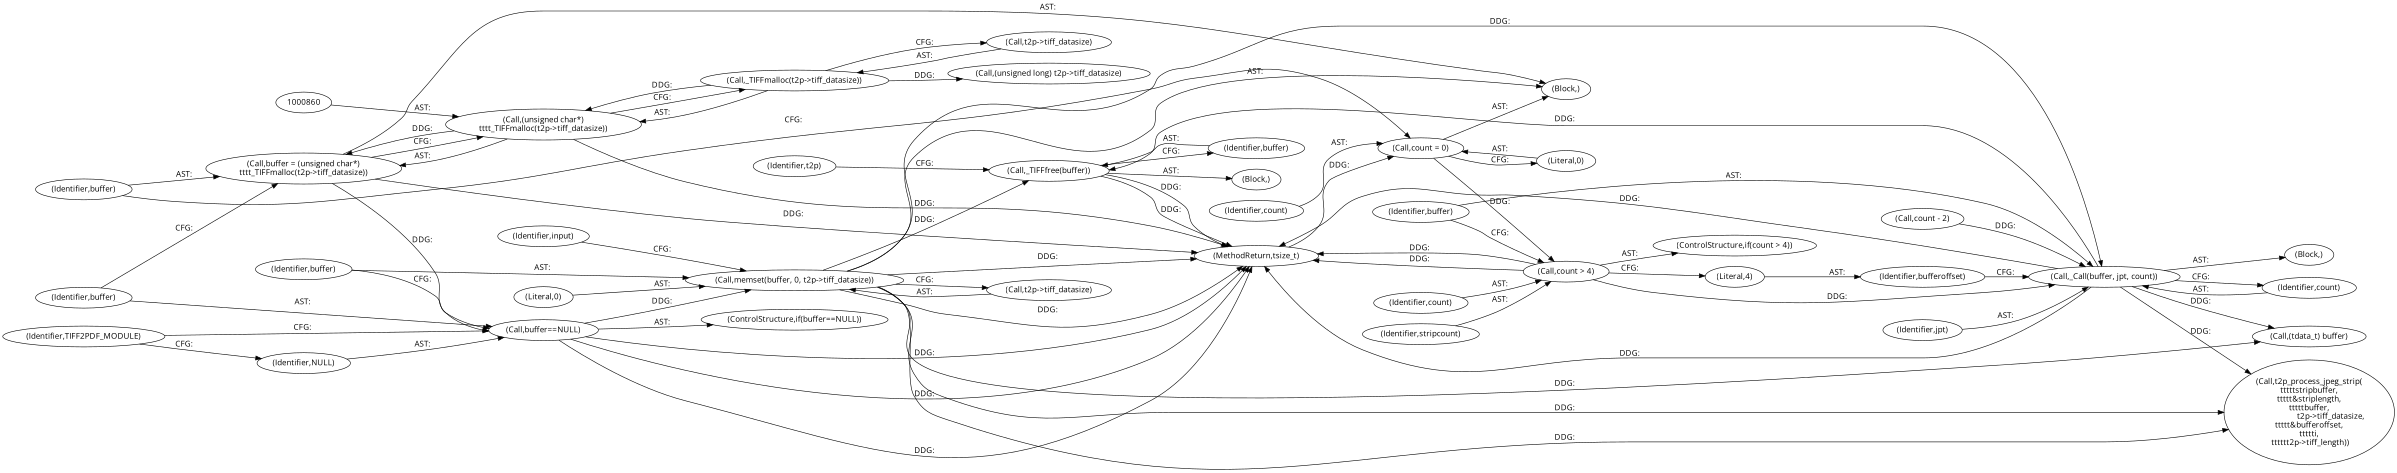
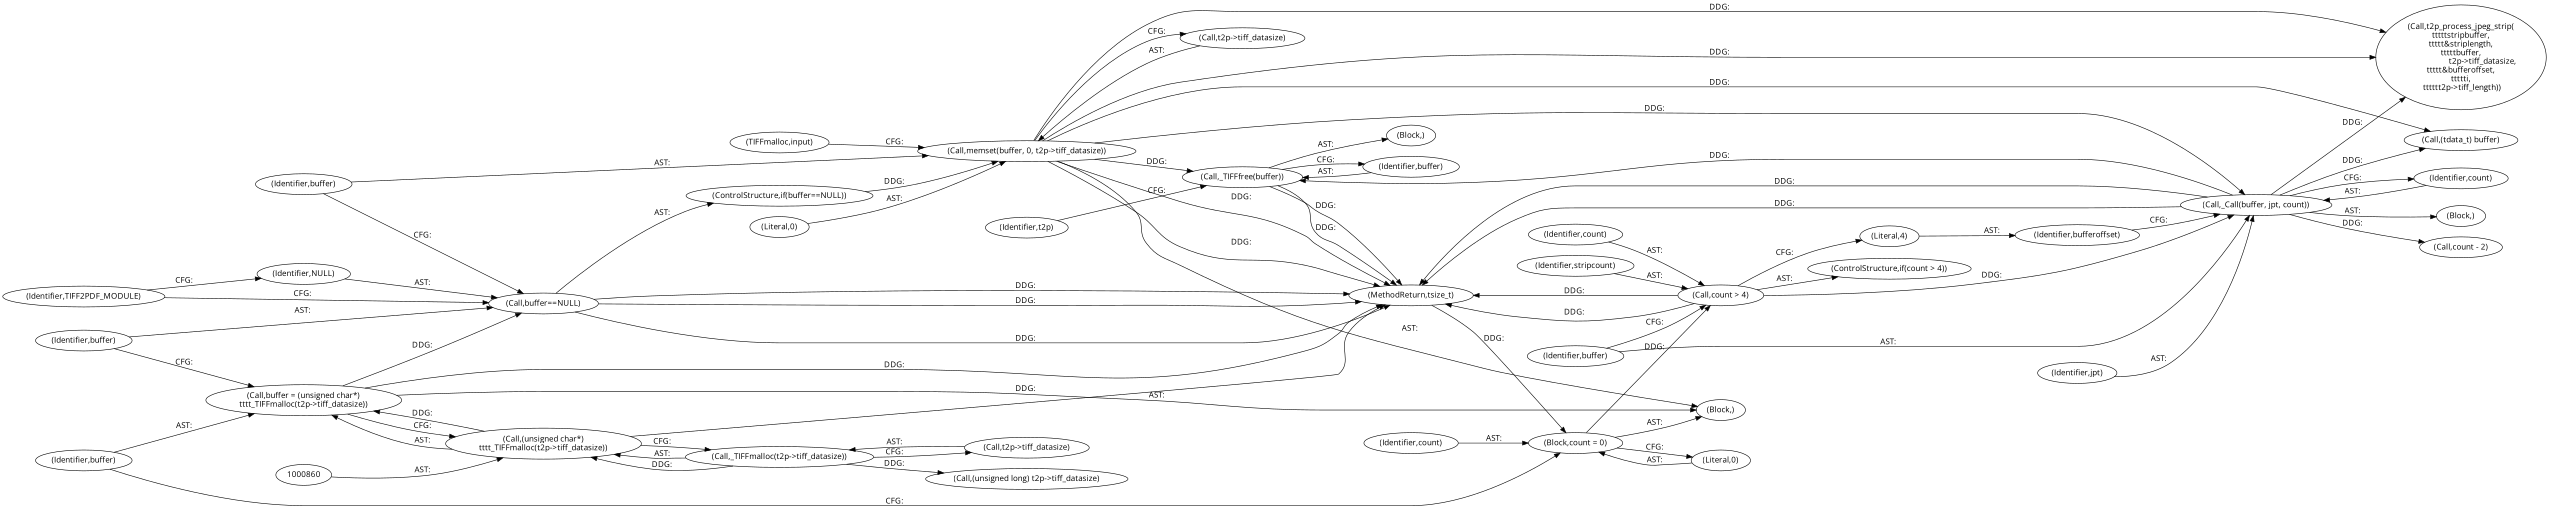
node "(Call,count = 0)": label "(Call,count = 0)" -> "(Block,count = 0)"
node "(Identifier,input)": label "(Identifier,input)" -> "(TIFFmalloc,input)"
edge "(Call,count - 2)" -> "(Call,_Call(buffer, jpt, count))": reversed
edge "(Call,buffer==NULL)" -> "(Call,memset(buffer, 0, t2p->tiff_datasize))": now "(ControlStructure,if(buffer==NULL))" -> "(Call,memset(buffer, 0, t2p->tiff_datasize))"
